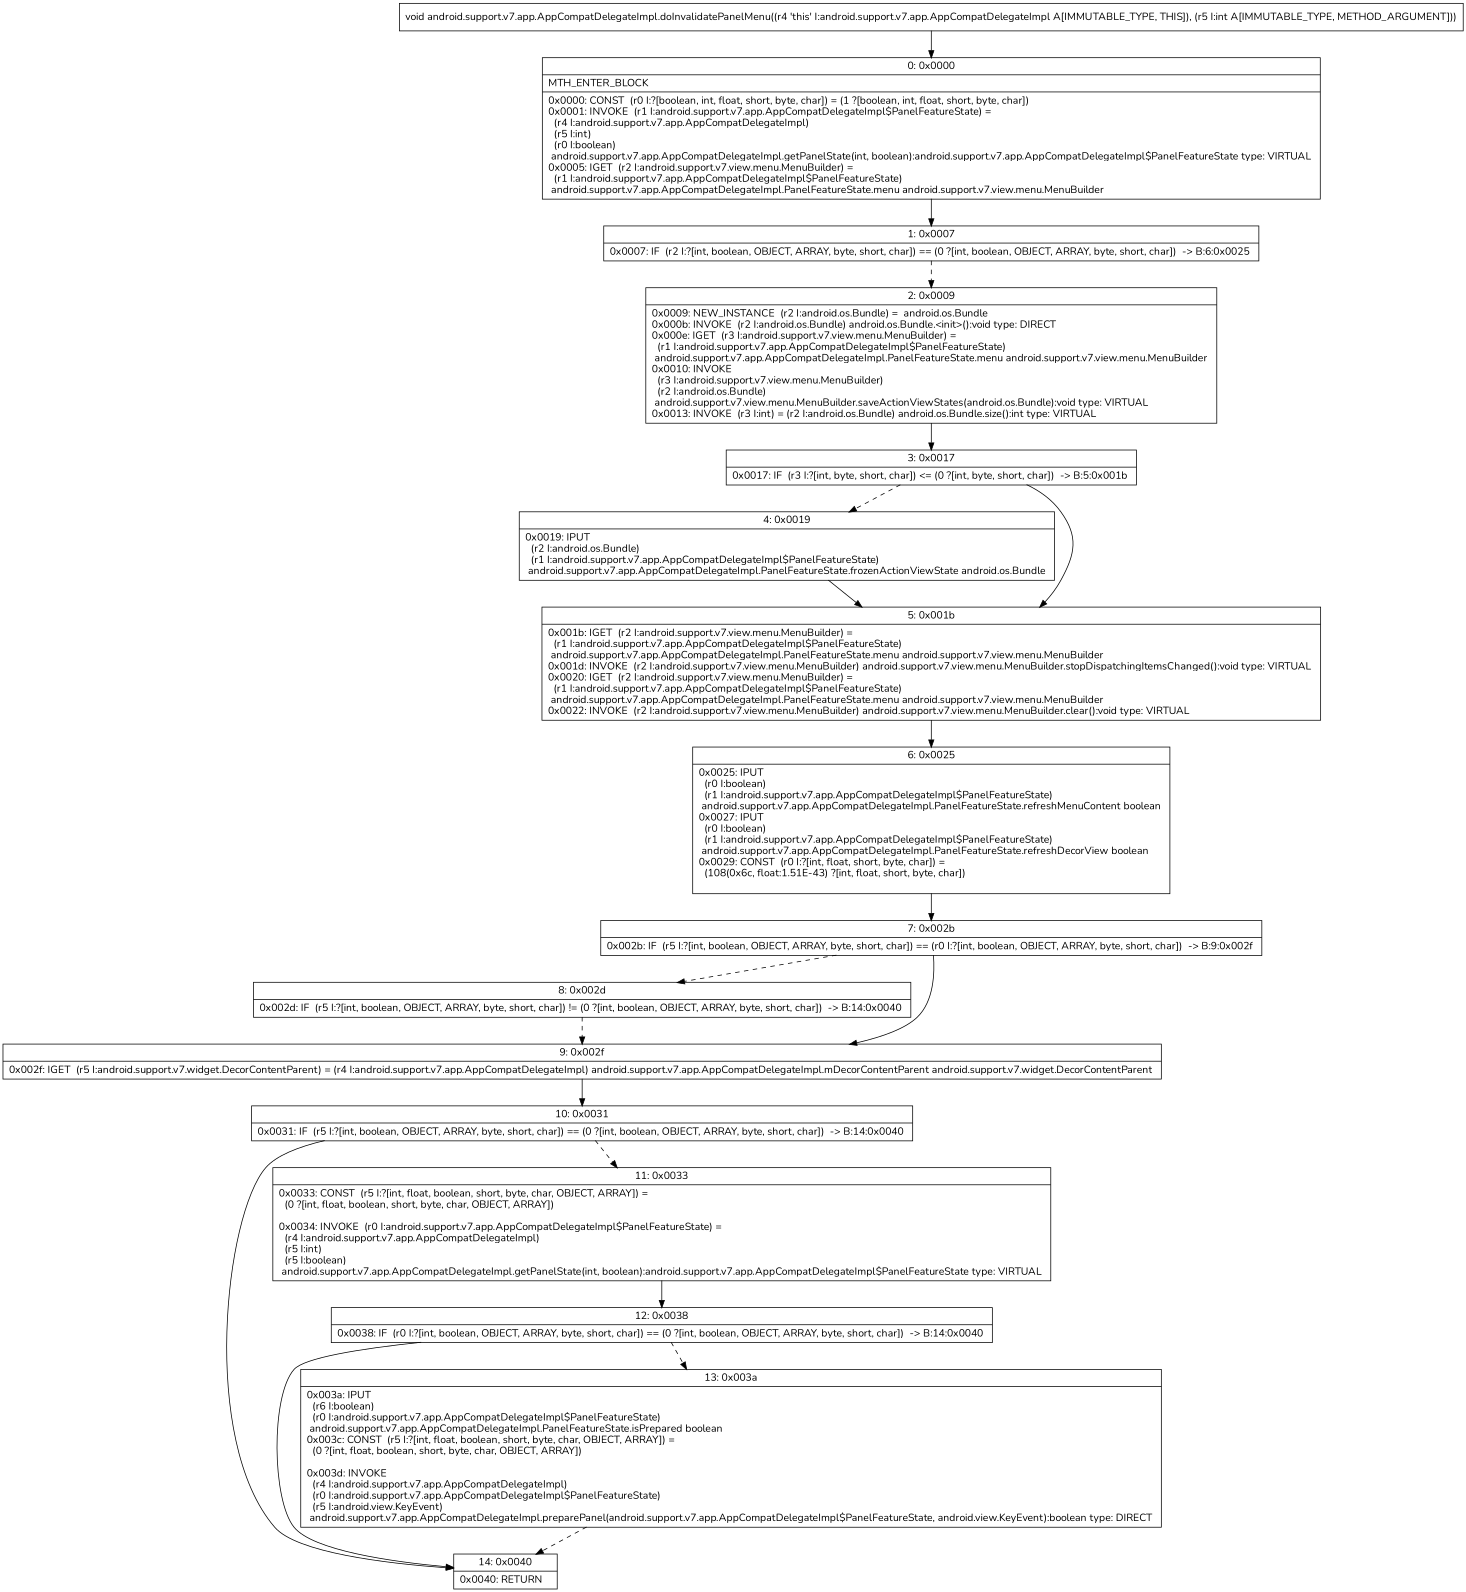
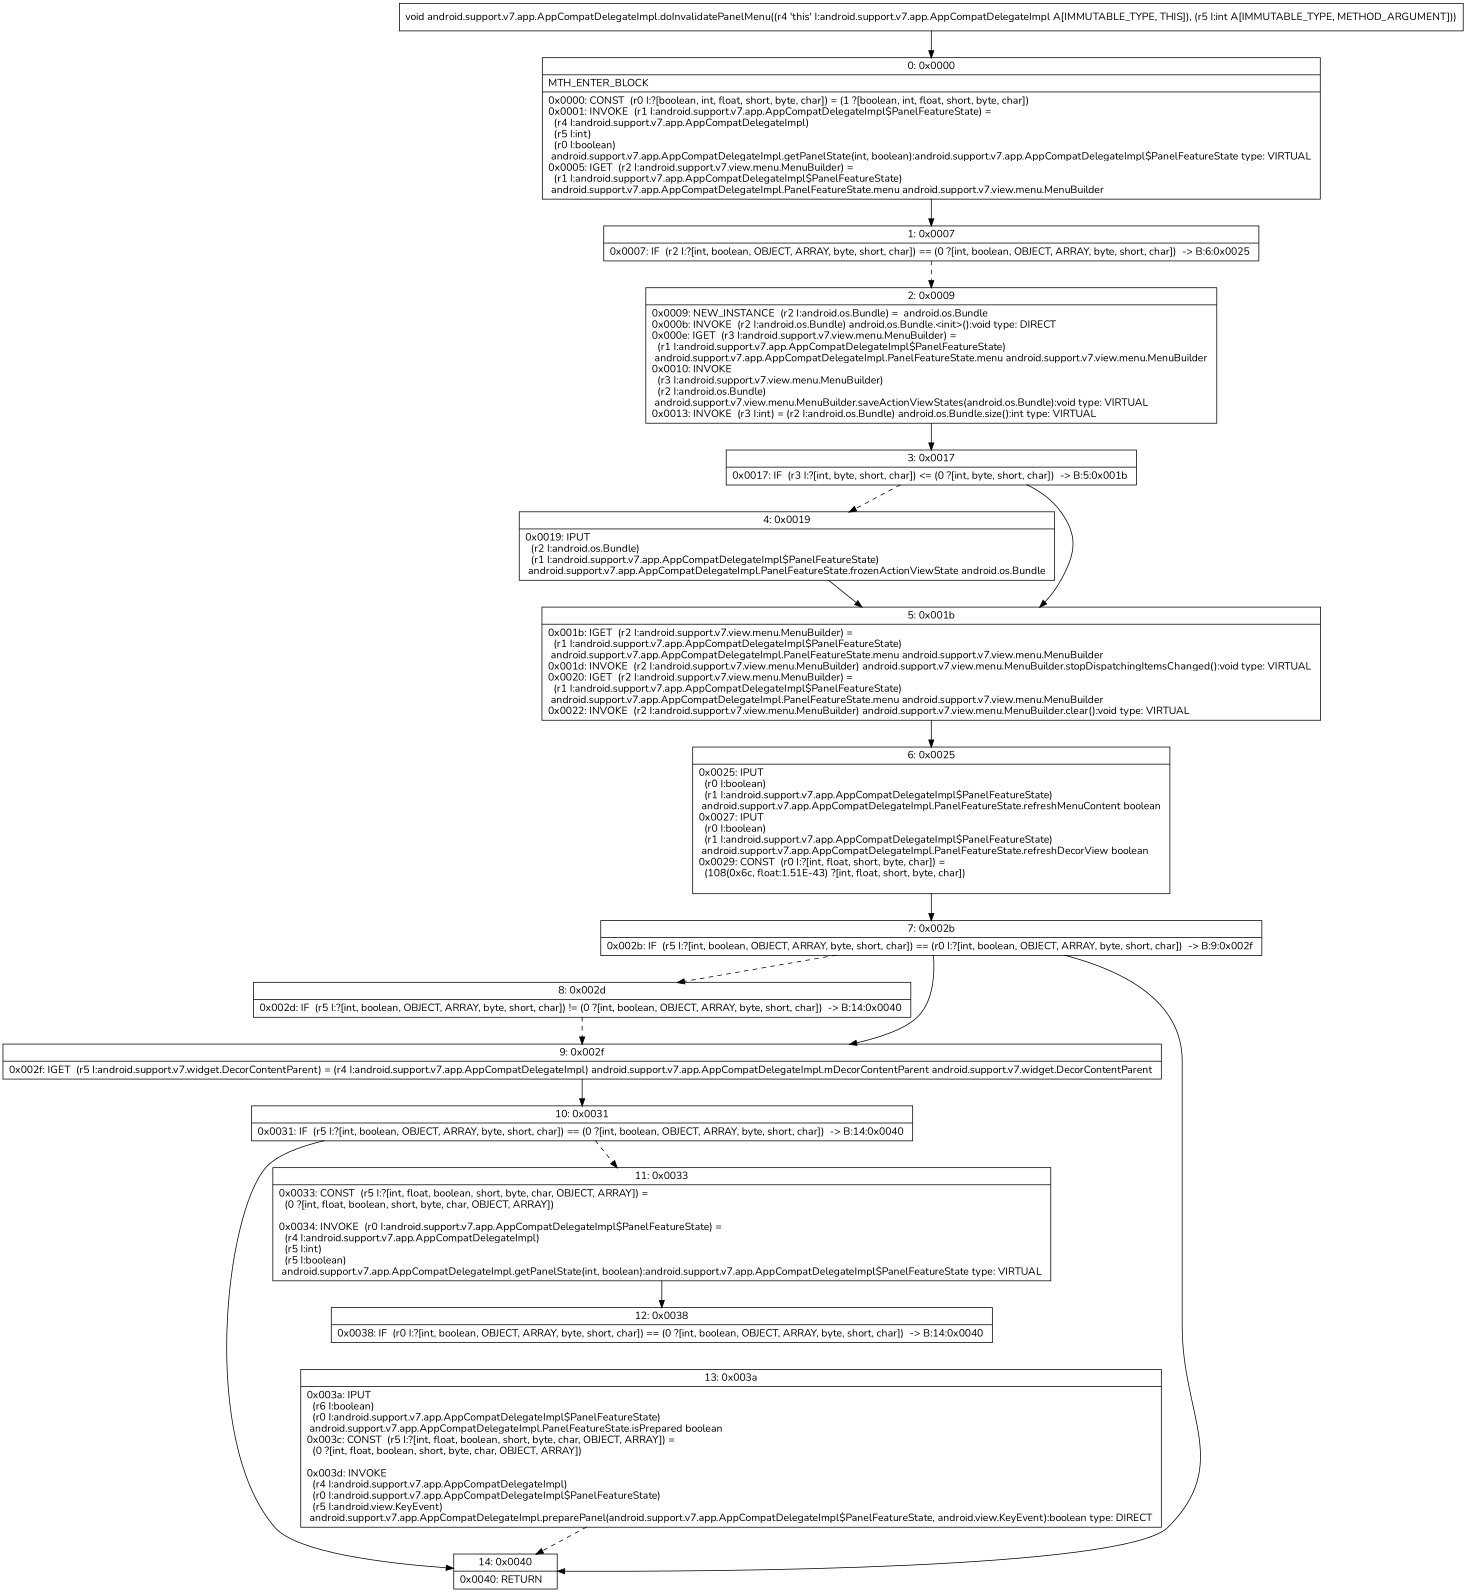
edge "12: 0x0038" -> "13: 0x003a": removed
edge "12: 0x0038" -> "14: 0x0040": now "7: 0x002b" -> "14: 0x0040"
